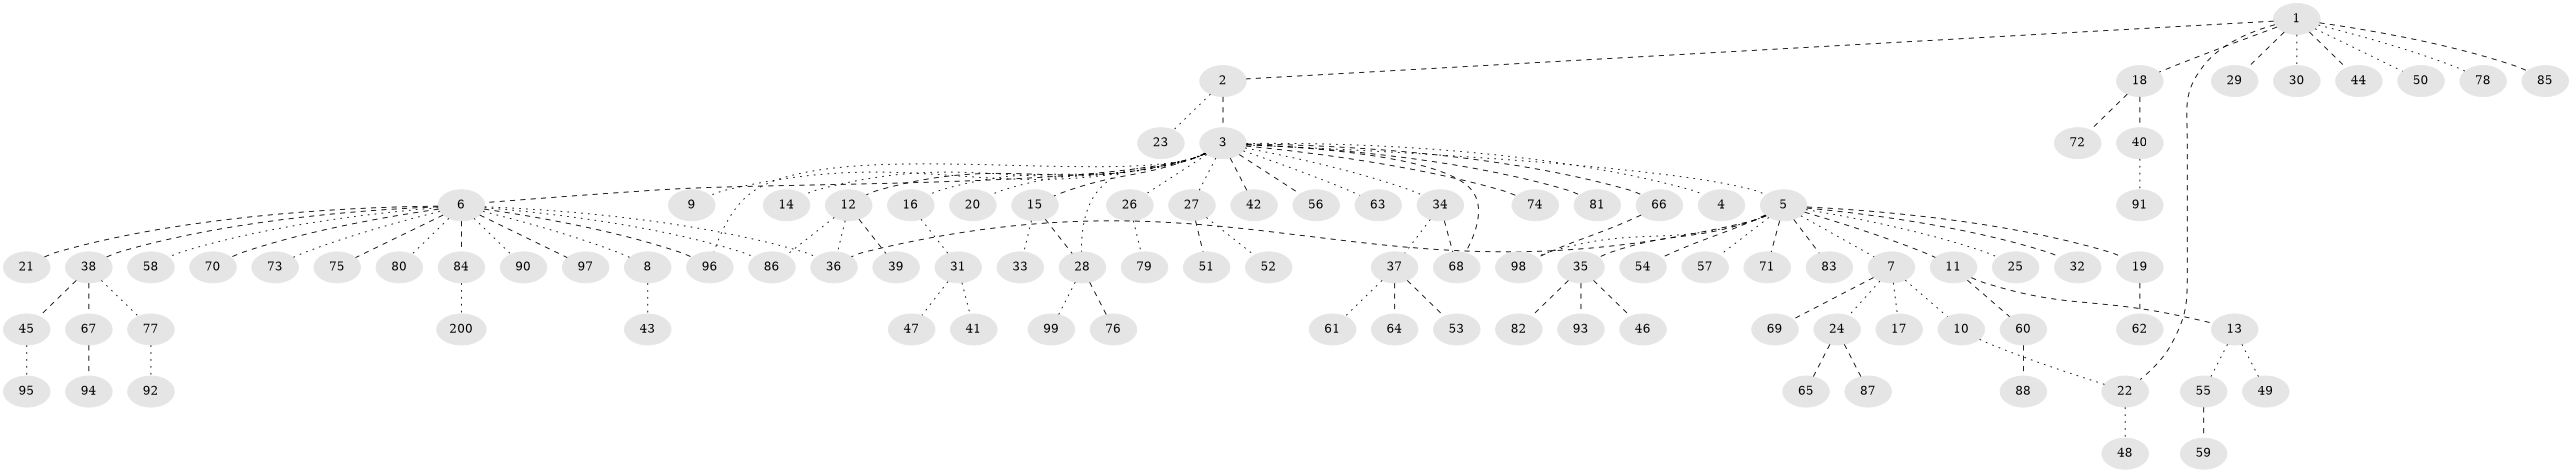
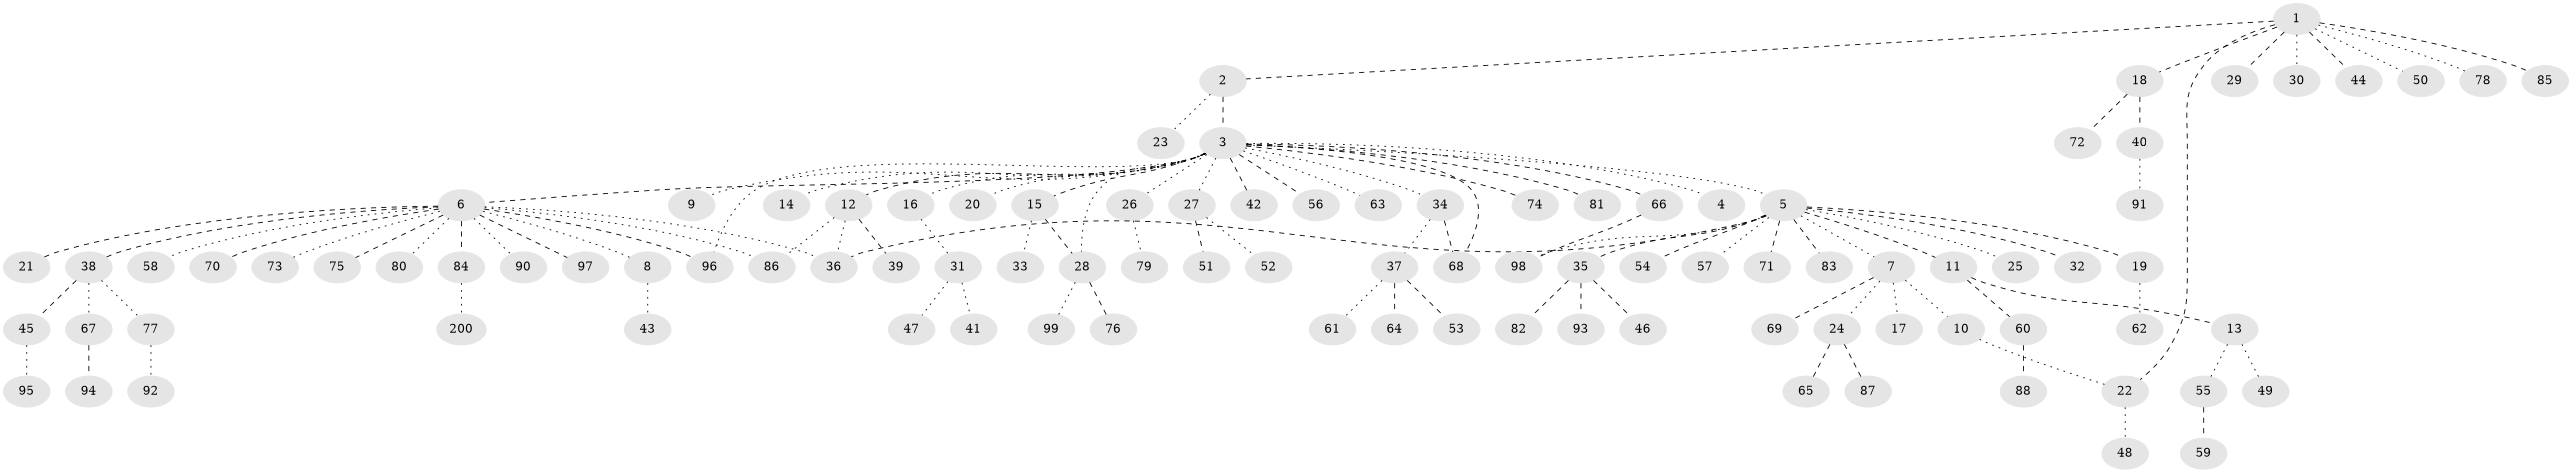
edge "38" -- "67": style dashed -> dotted
edge "19" -- "62": style dashed -> dotted
